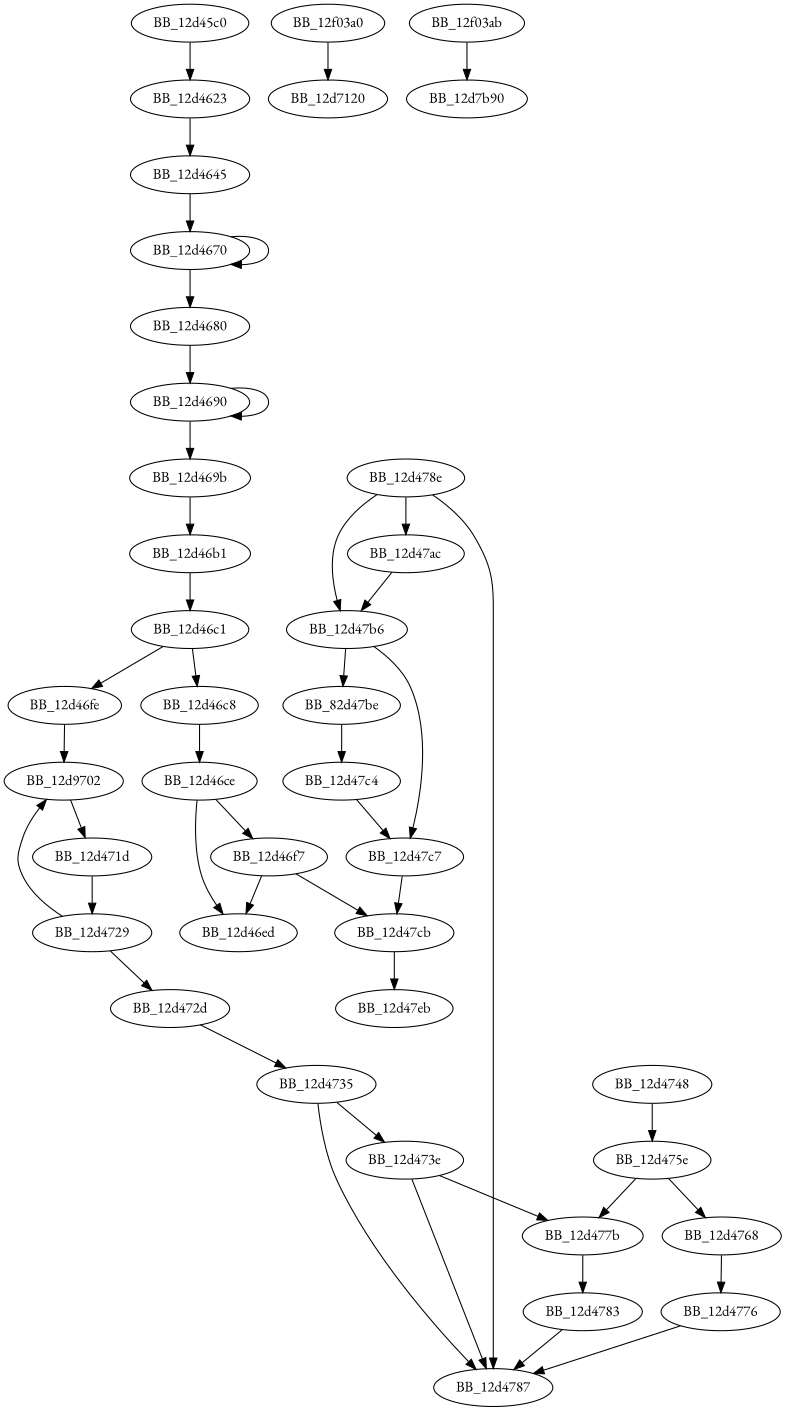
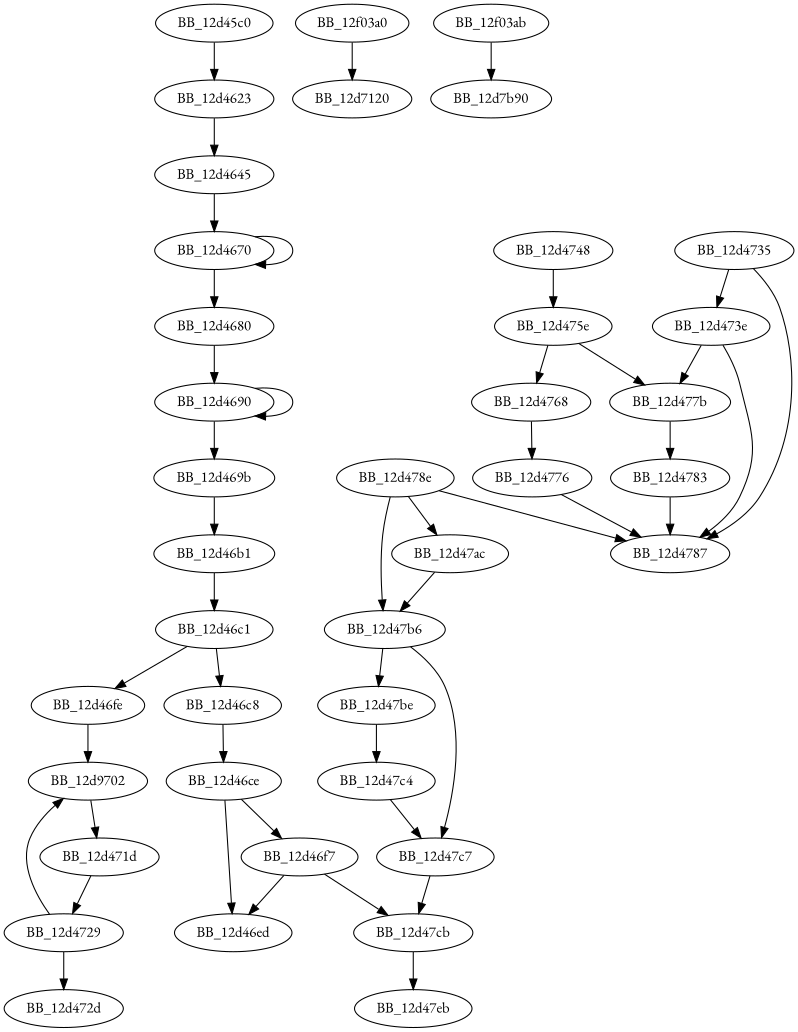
node "BB_82d47be": label "BB_82d47be" -> "BB_12d47be"
edge "BB_12d472d" -> "BB_12d4735": removed
